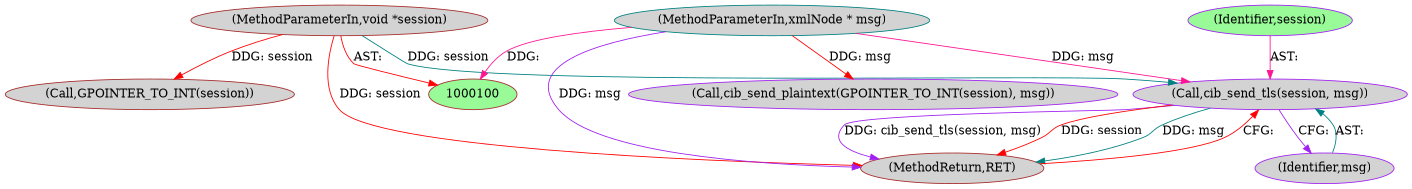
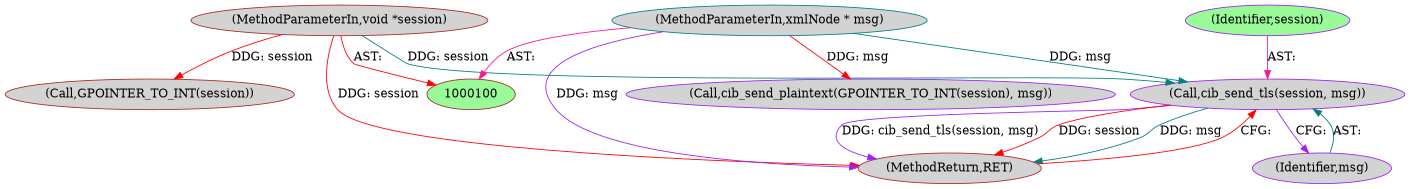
edge "(MethodParameterIn,xmlNode * msg)" -> "1000100": label "DDG: " -> "AST: "
edge "(MethodParameterIn,xmlNode * msg)" -> "(Call,cib_send_tls(session, msg))": color deeppink -> teal
